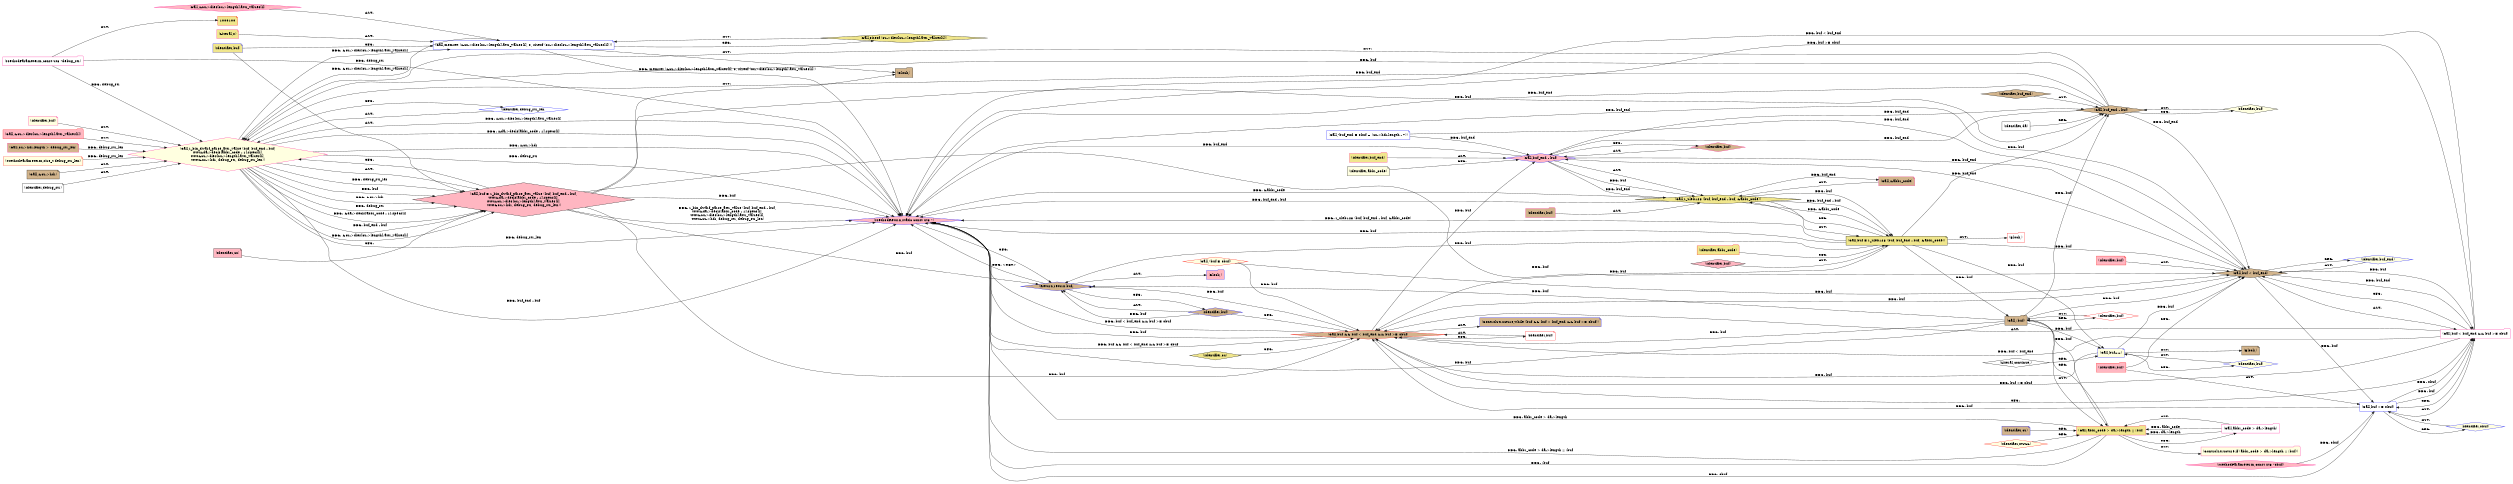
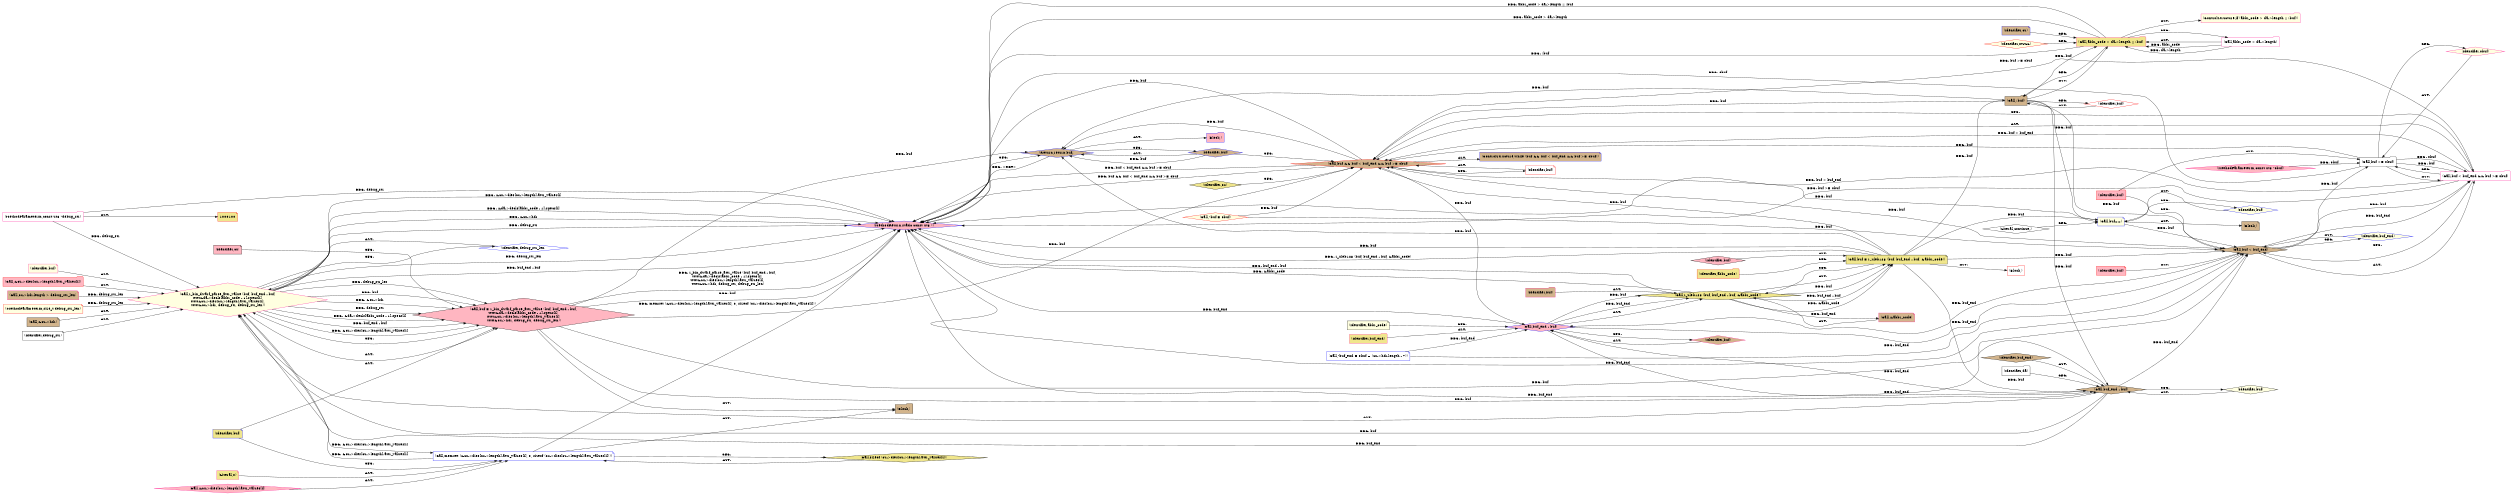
edge "(Call,!buf)" -> "(MethodReturn,static const ut8 *)": removed, label "DDG: buf"
node "(Call,buf >= obuf)": color blue -> black
node "(Identifier,obuf)": color blue -> deeppink
